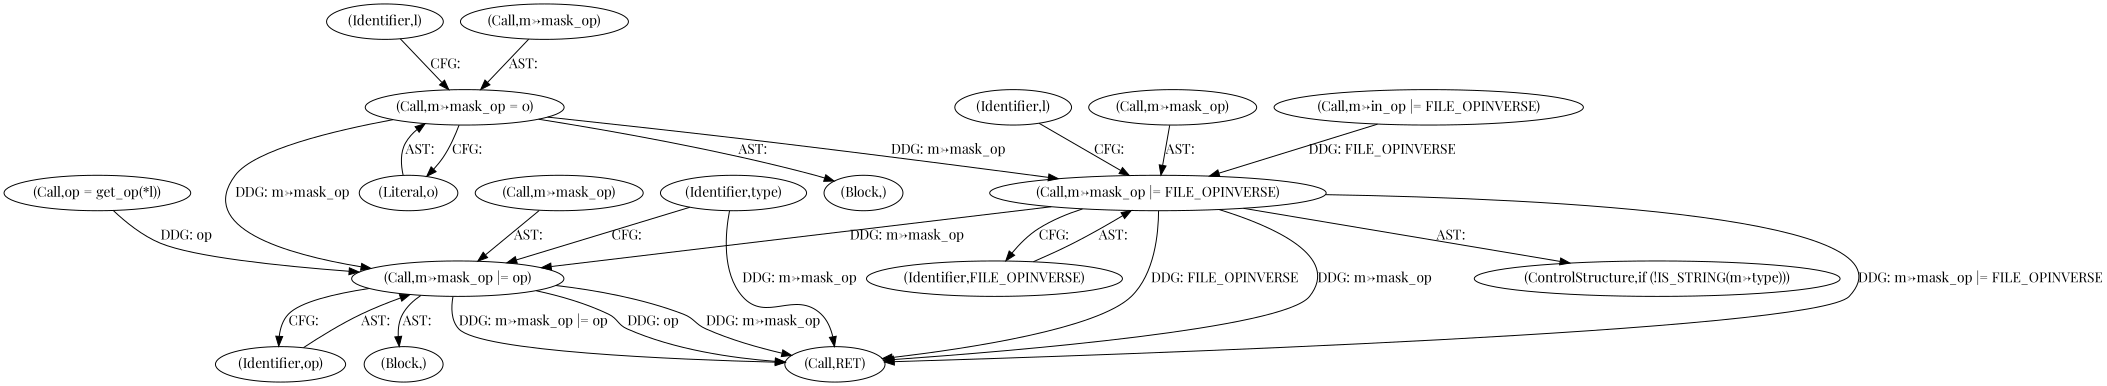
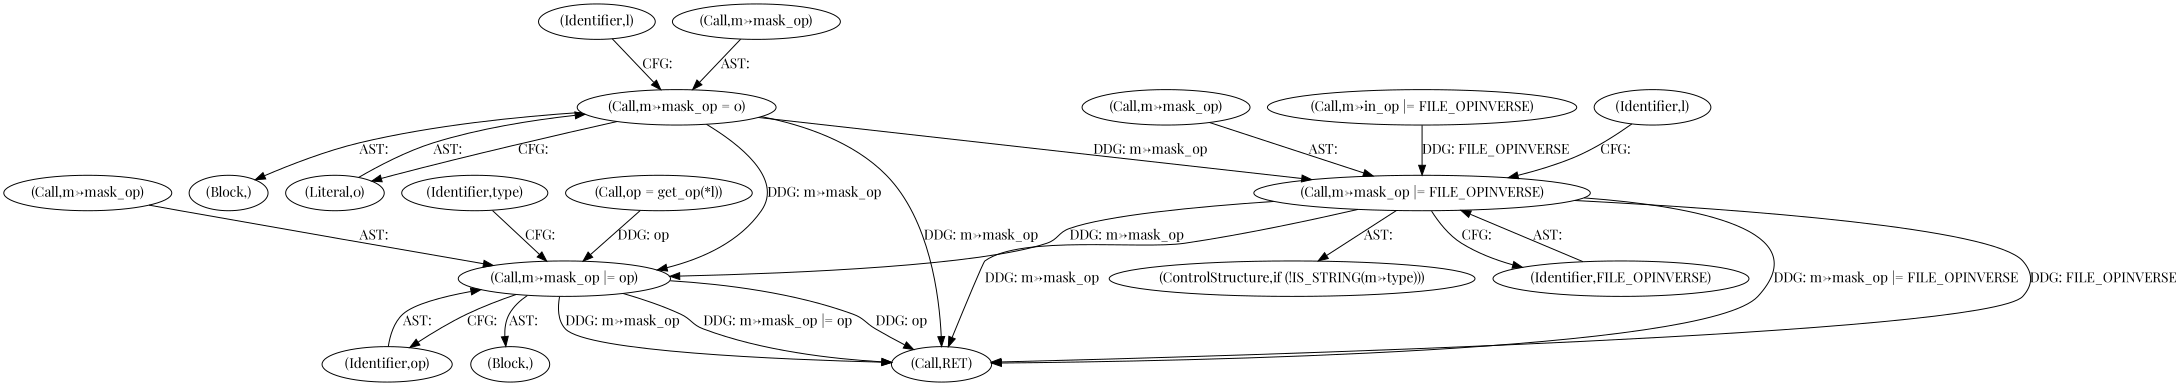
edge "(Identifier,type)" -> "(Call,RET)": now "(Call,m->mask_op = 0)" -> "(Call,RET)"
